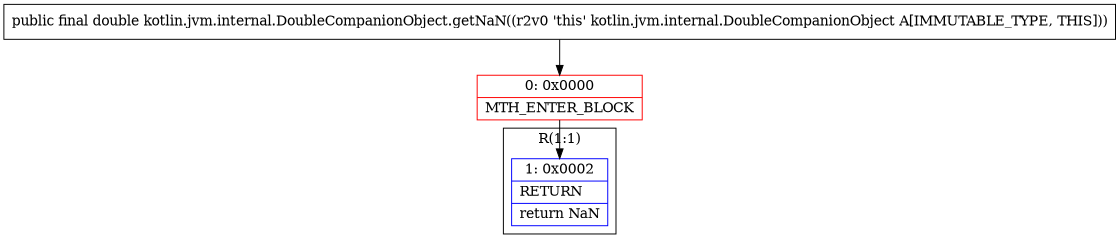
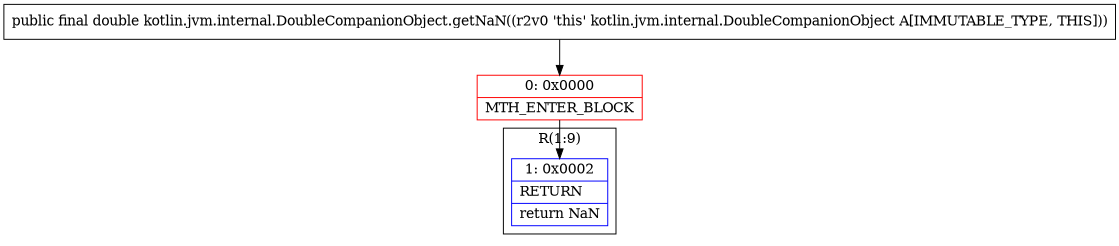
cluster "R(1:1)": label "R(1:1)" -> "R(1:9)"
